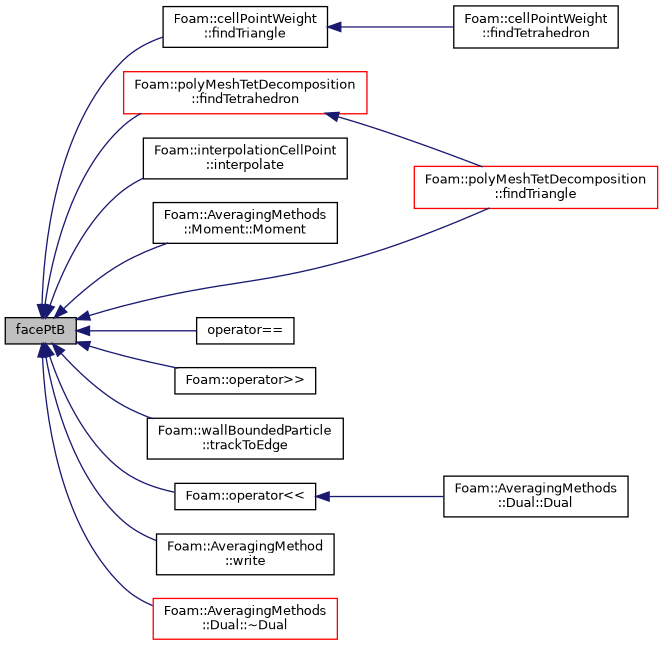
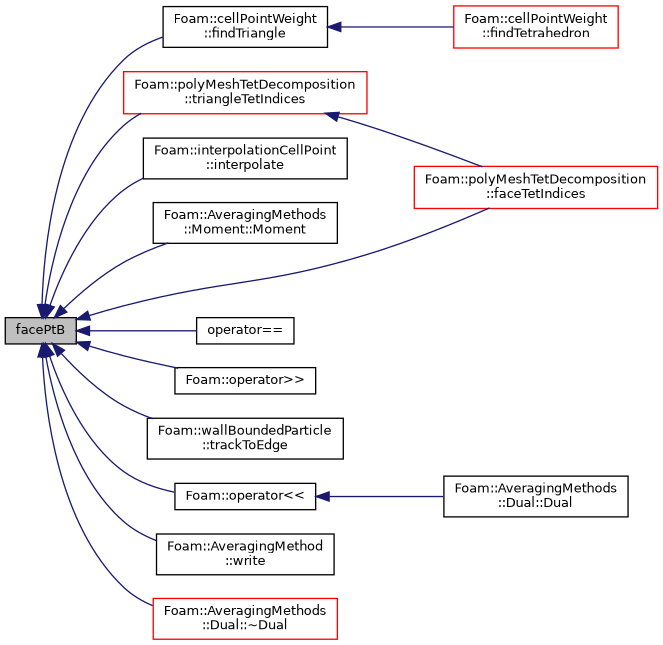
node "Foam::cellPointWeight ::findTetrahedron": color black -> red
node "Foam::polyMeshTetDecomposition ::findTetrahedron": label "Foam::polyMeshTetDecomposition ::findTetrahedron" -> "Foam::polyMeshTetDecomposition ::triangleTetIndices"
node "Foam::polyMeshTetDecomposition ::findTriangle": label "Foam::polyMeshTetDecomposition ::findTriangle" -> "Foam::polyMeshTetDecomposition ::faceTetIndices"
